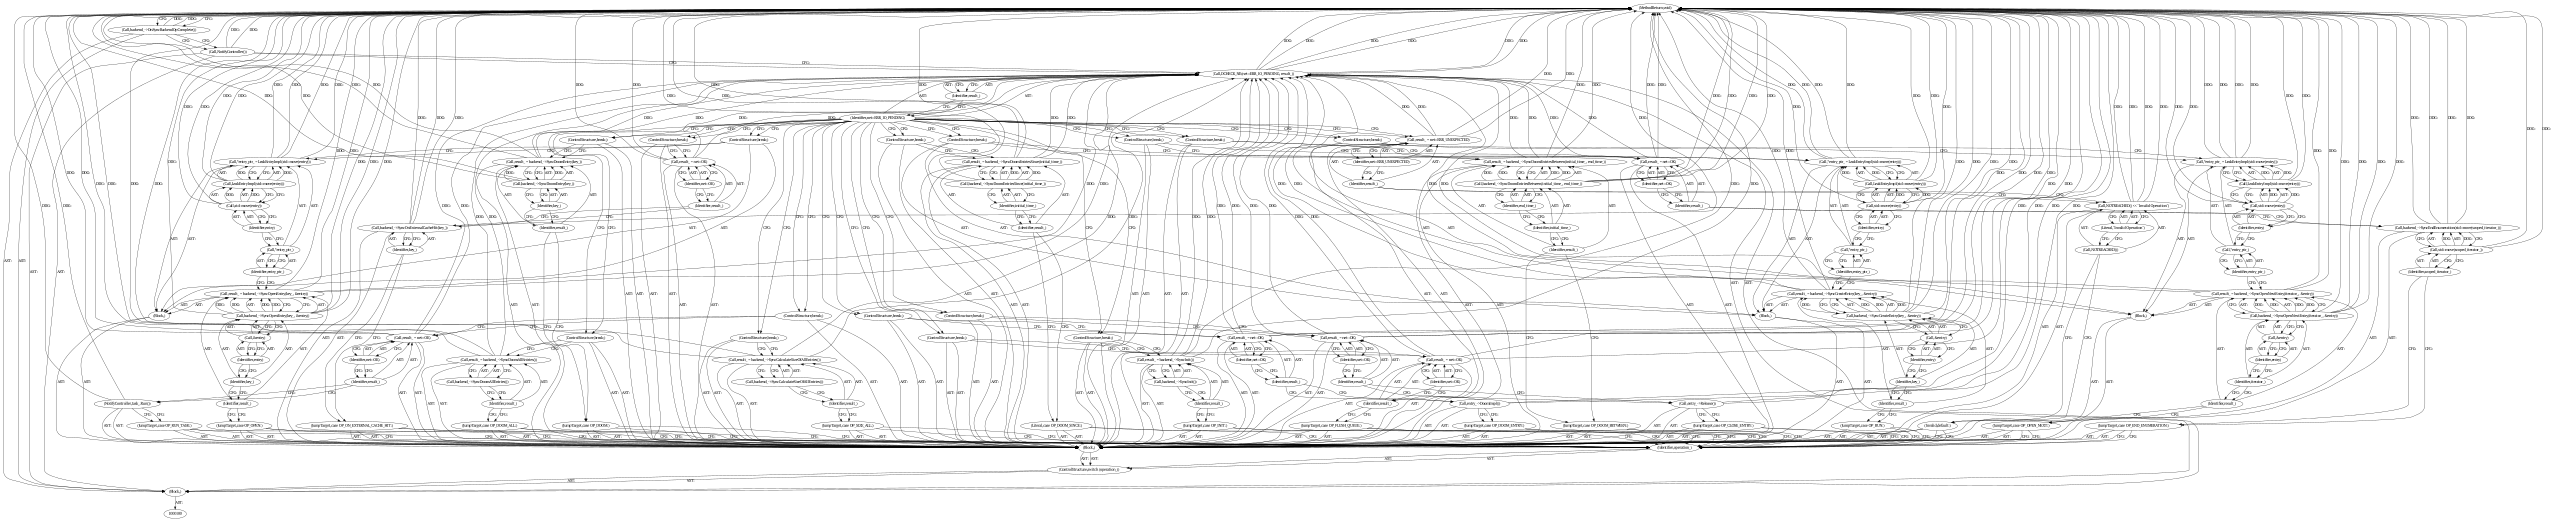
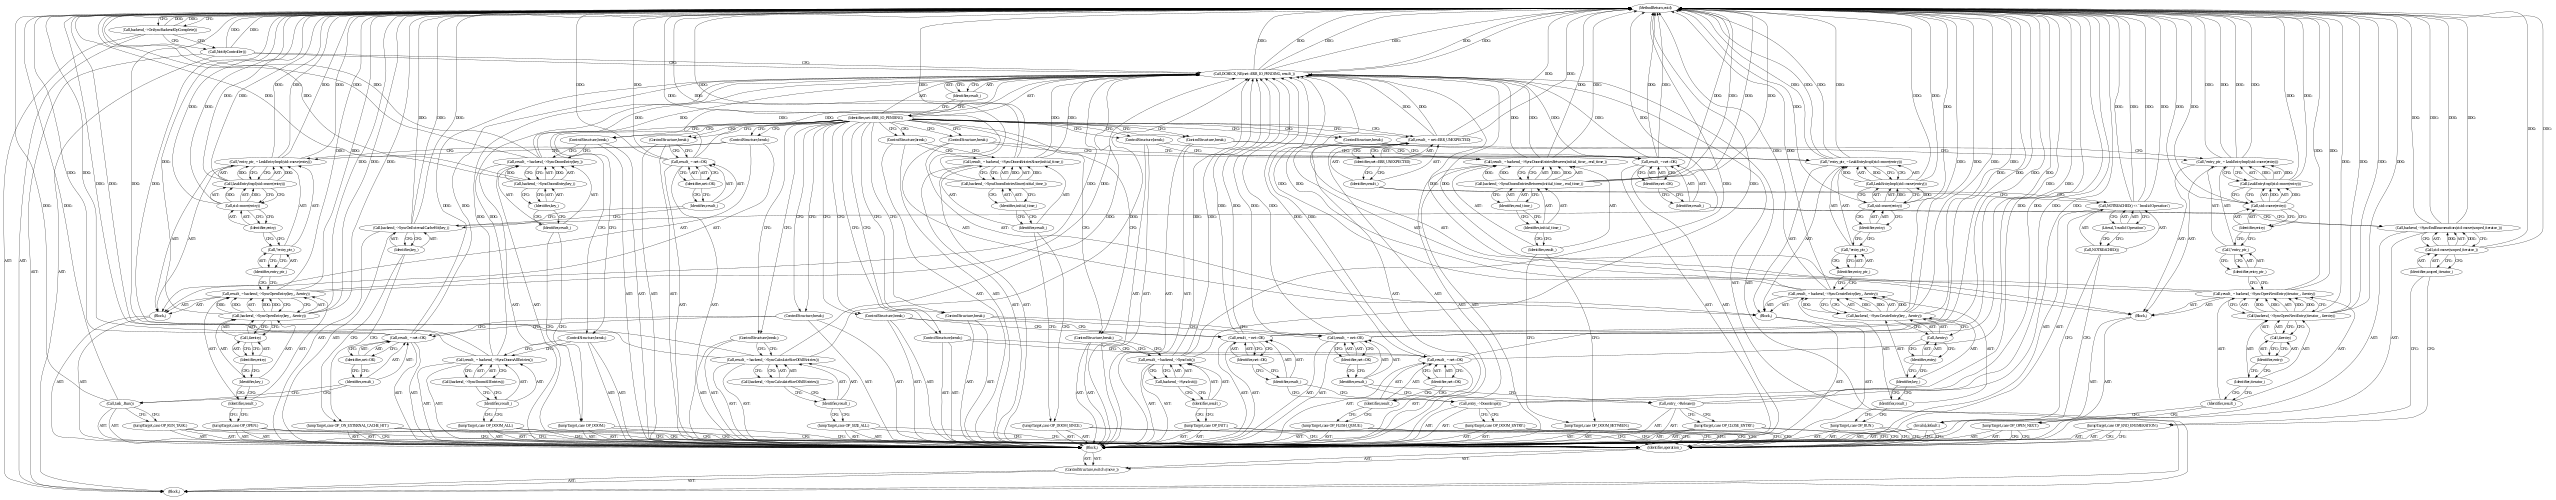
node "(NotifyController,task_.Run())": label "(NotifyController,task_.Run())" -> "(Call,task_.Run())"
node "(Literal,case OP_DOOM_SINCE:)": label "(Literal,case OP_DOOM_SINCE:)" -> "(JumpTarget,case OP_DOOM_SINCE:)"
node "(ControlStructure,switch (operation_))": label "(ControlStructure,switch (operation_))" -> "(ControlStructure,switch (move_))"
node "1000100": removed
